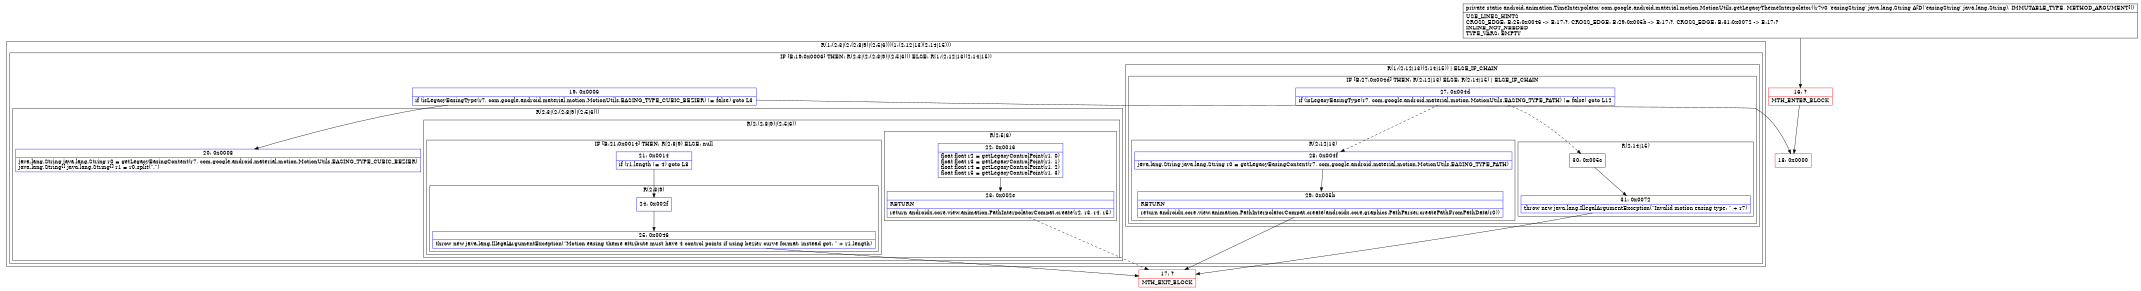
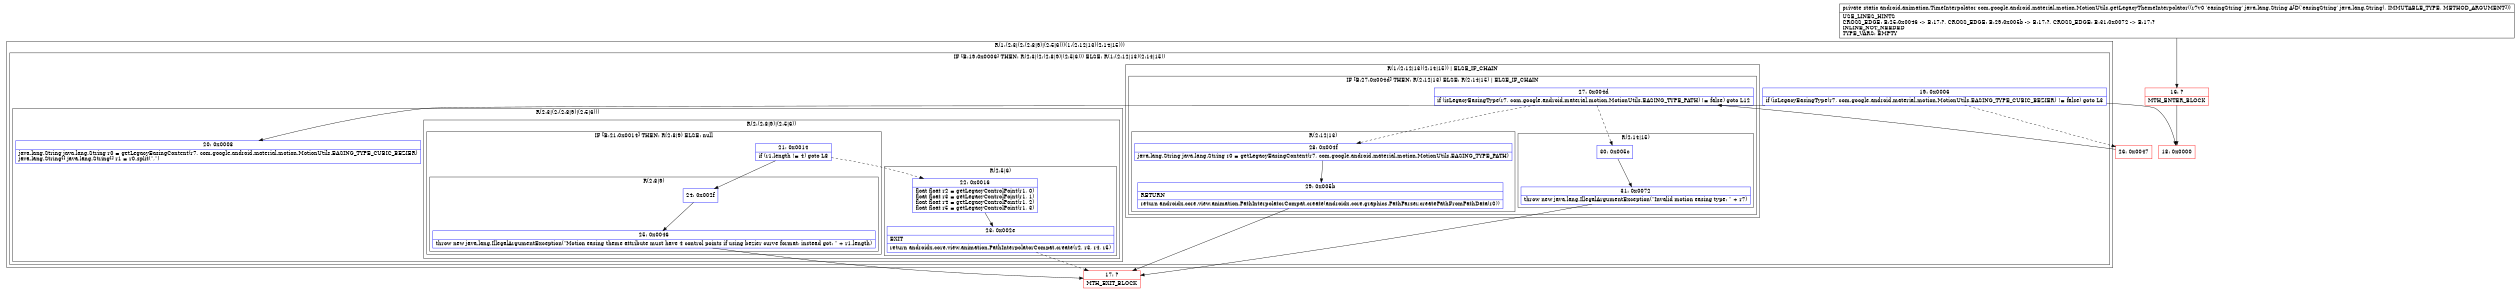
node "26: 0x0047": added
edge "21: 0x0014" -> "22: 0x0016": added
node "23: 0x002e": text "RETURN" -> "EXIT"
